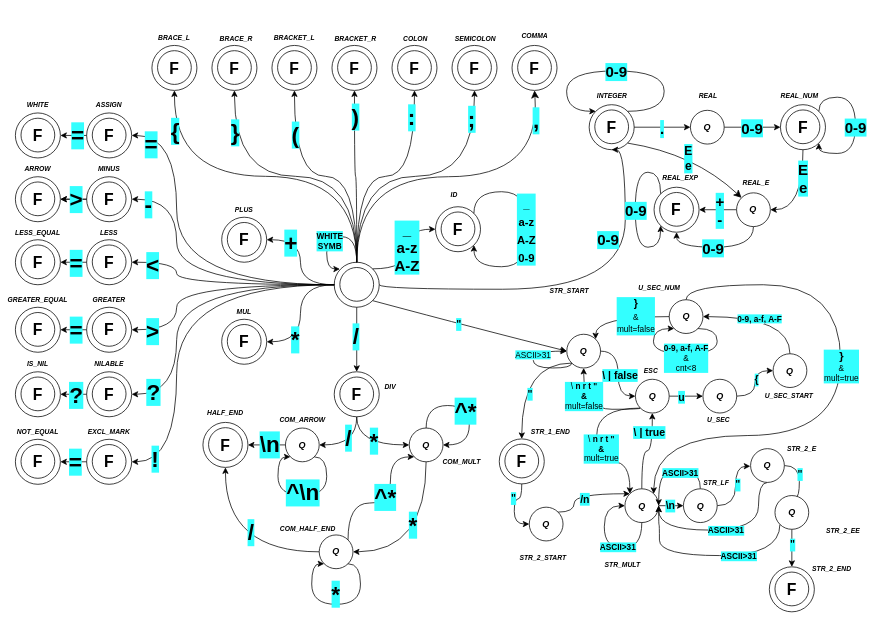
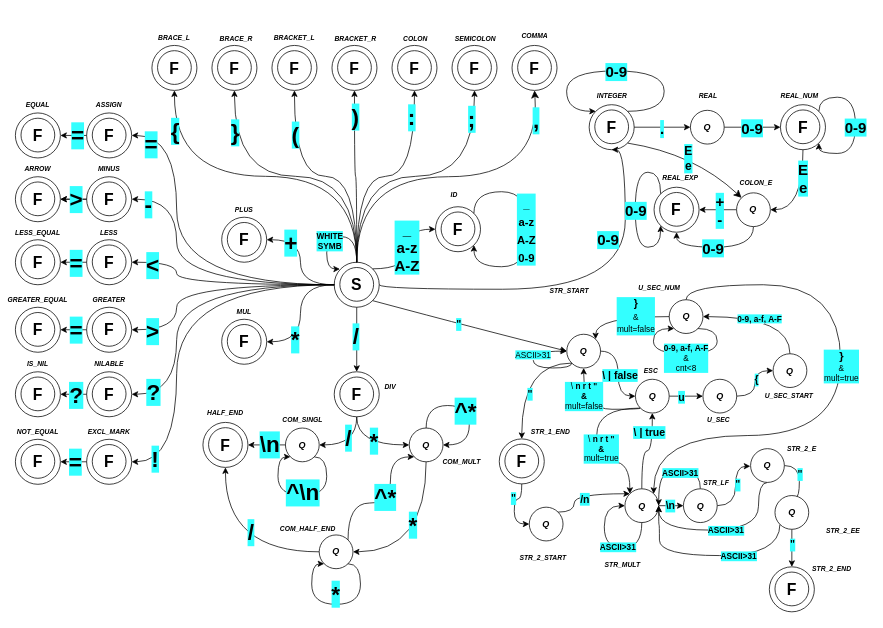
node "WHITE": label "WHITE" -> "EQUAL"
node "REAL_E": label "REAL_E" -> "COLON_E"
node "S": added
node "COM_ARROW": label "COM_ARROW" -> "COM_SINGL"
